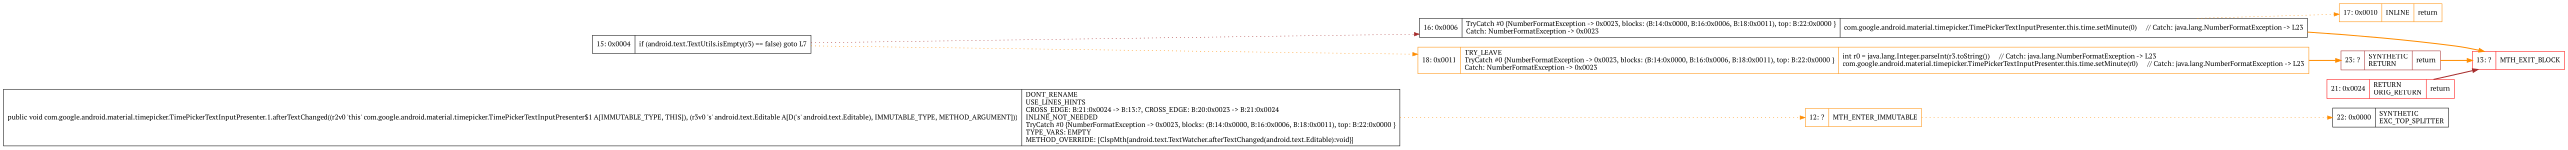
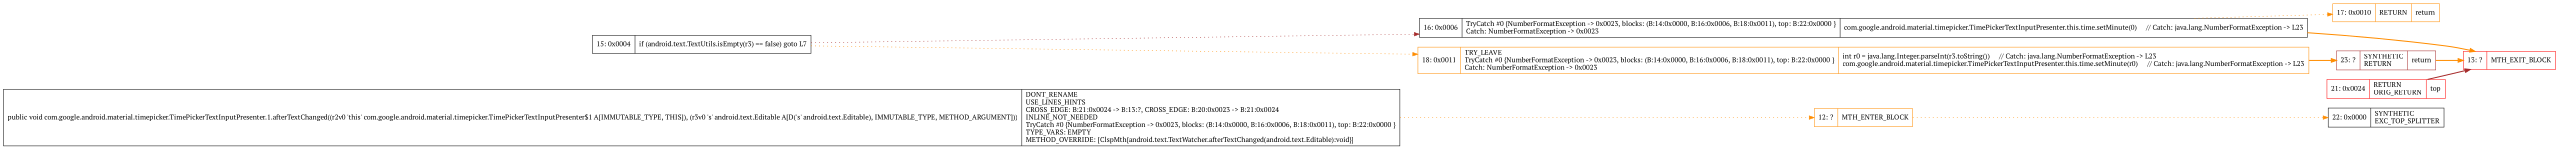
node "17: 0x0010": text "INLINE" -> "RETURN"
node "21: 0x0024": text "return" -> "top"
node "12: ?": text "MTH_ENTER_IMMUTABLE" -> "MTH_ENTER_BLOCK"
